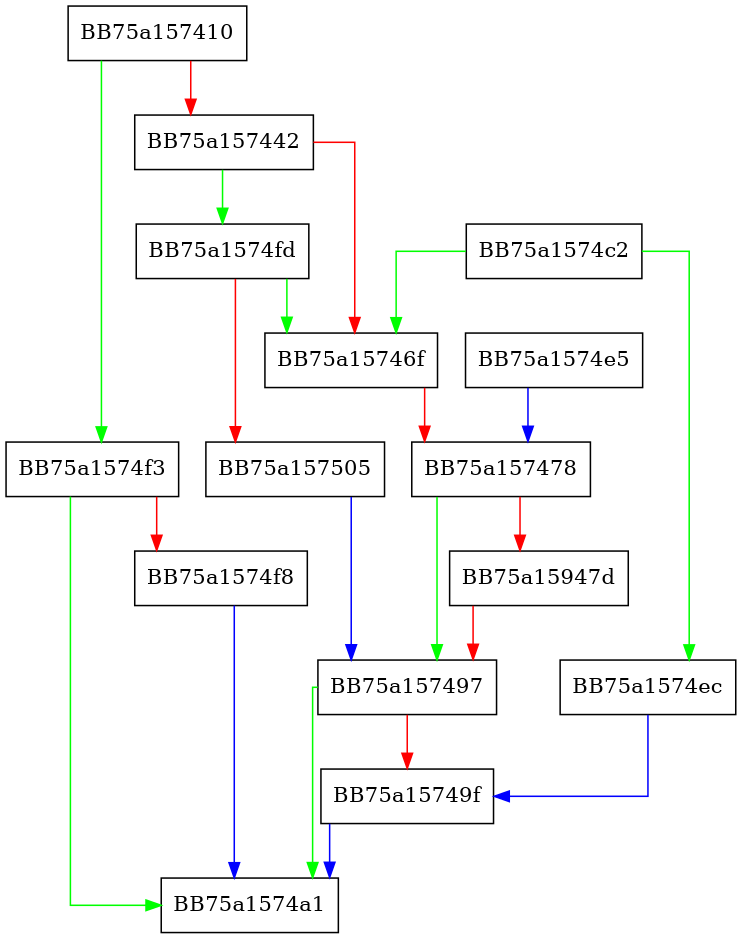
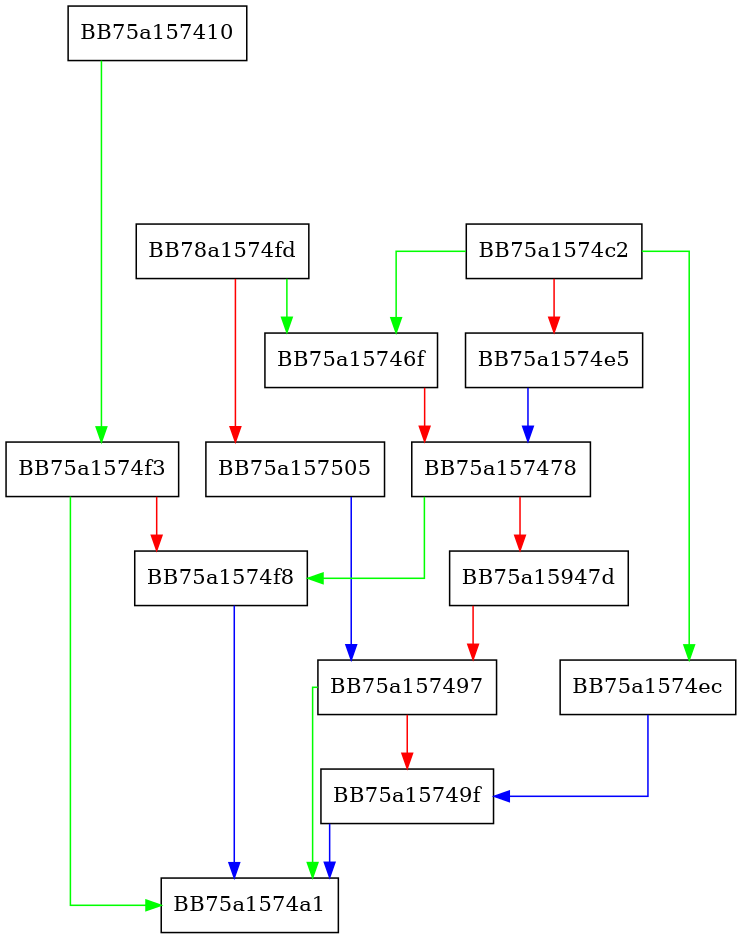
node "BB75a157442": removed
node "BB75a1574fd": label "BB75a1574fd" -> "BB78a1574fd"
edge "BB75a1574c2" -> "BB75a1574e5": added
edge "BB75a157478" -> "BB75a157497": now "BB75a157478" -> "BB75a1574f8"
